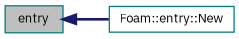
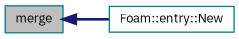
node "entry": label "entry" -> "merge"
